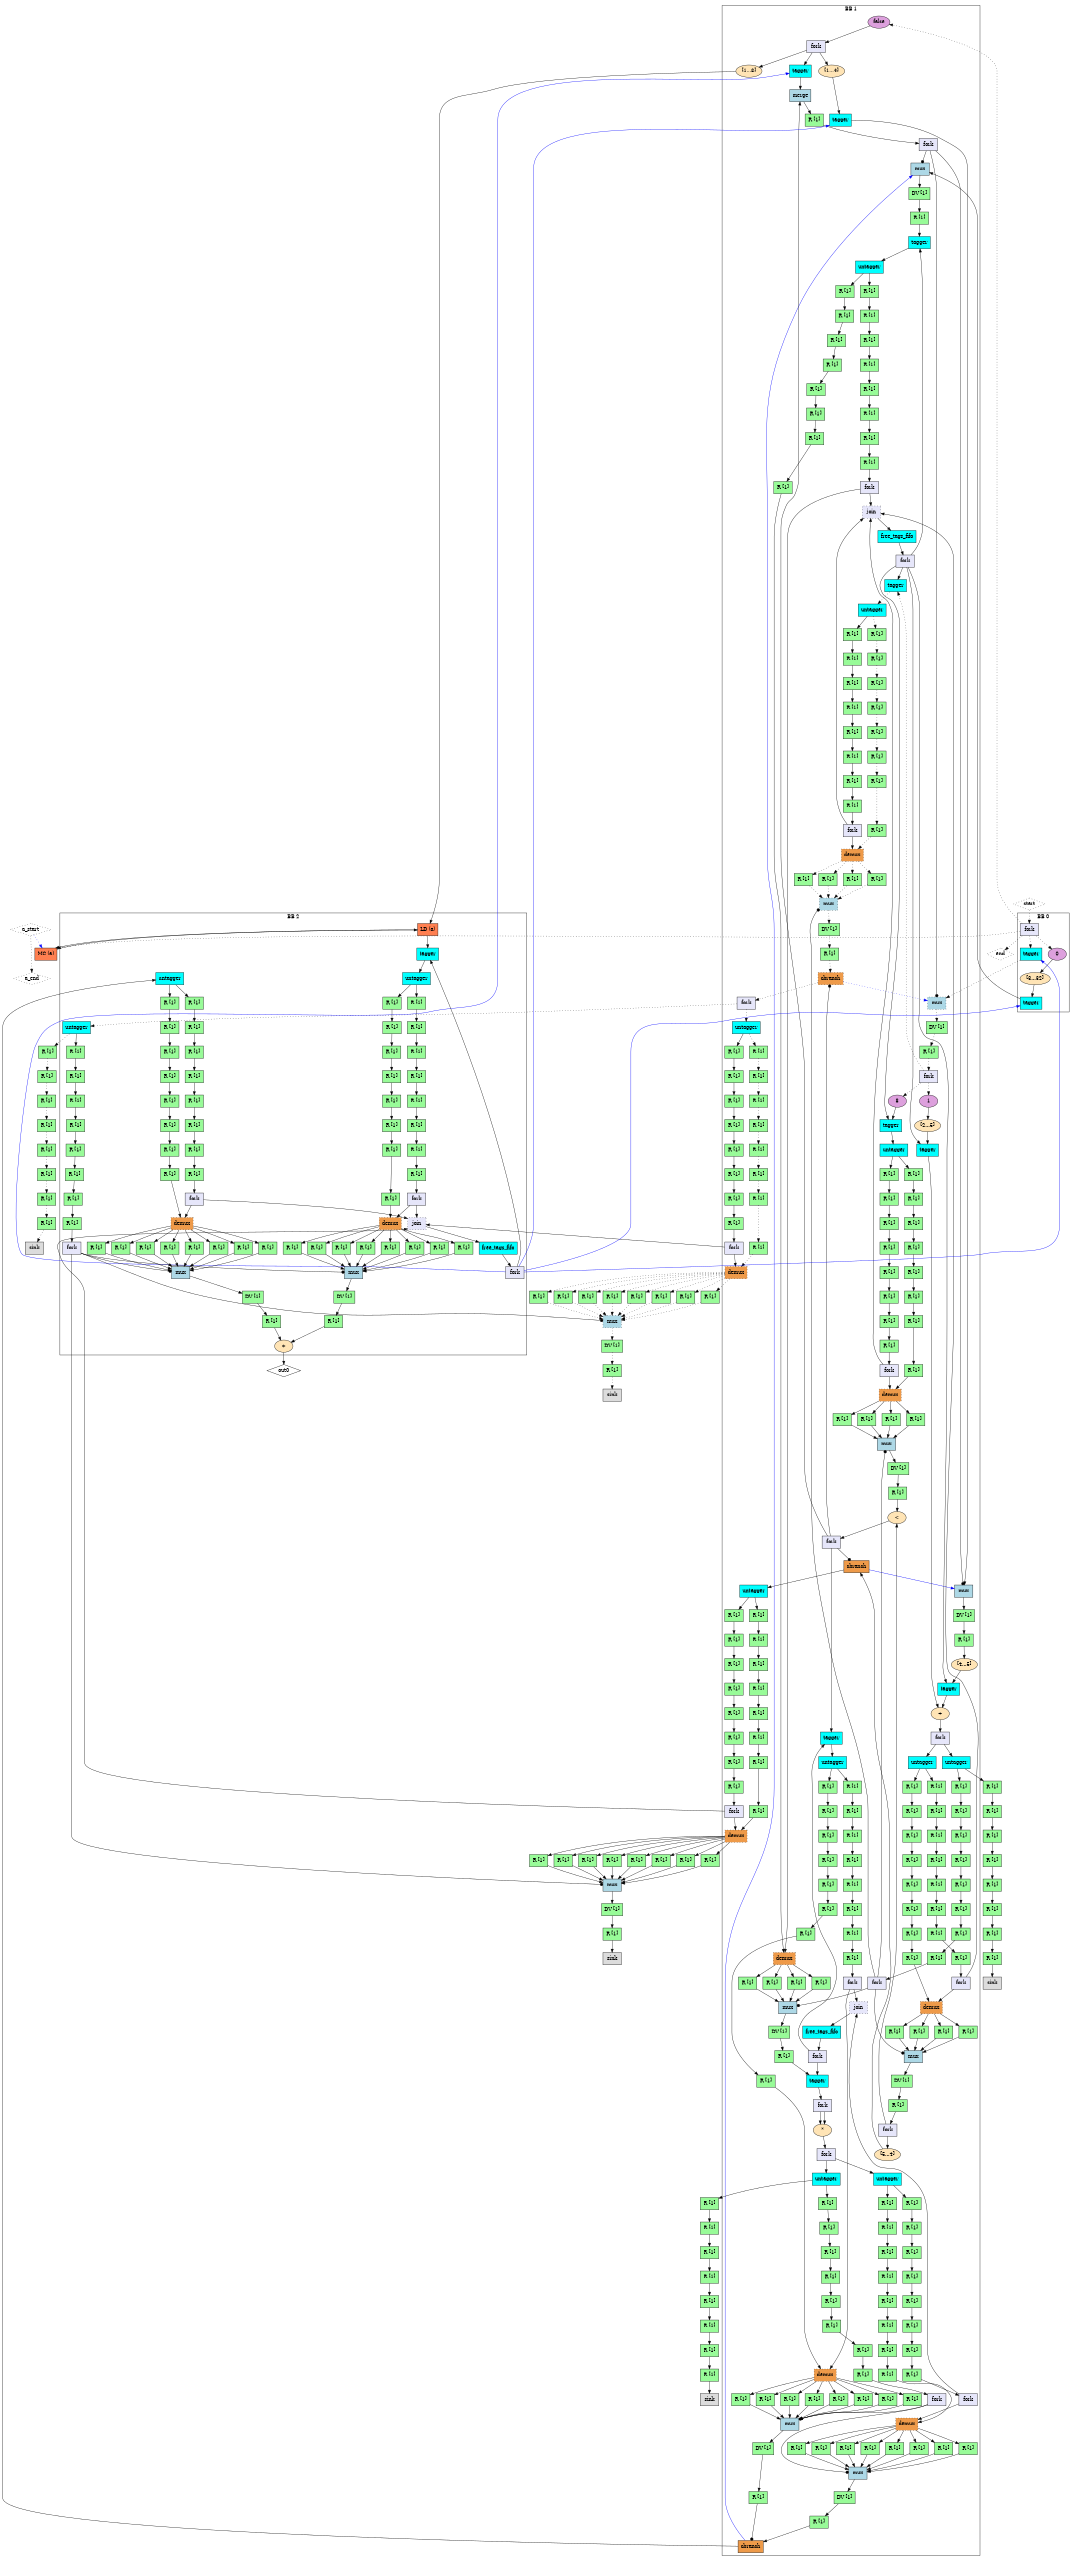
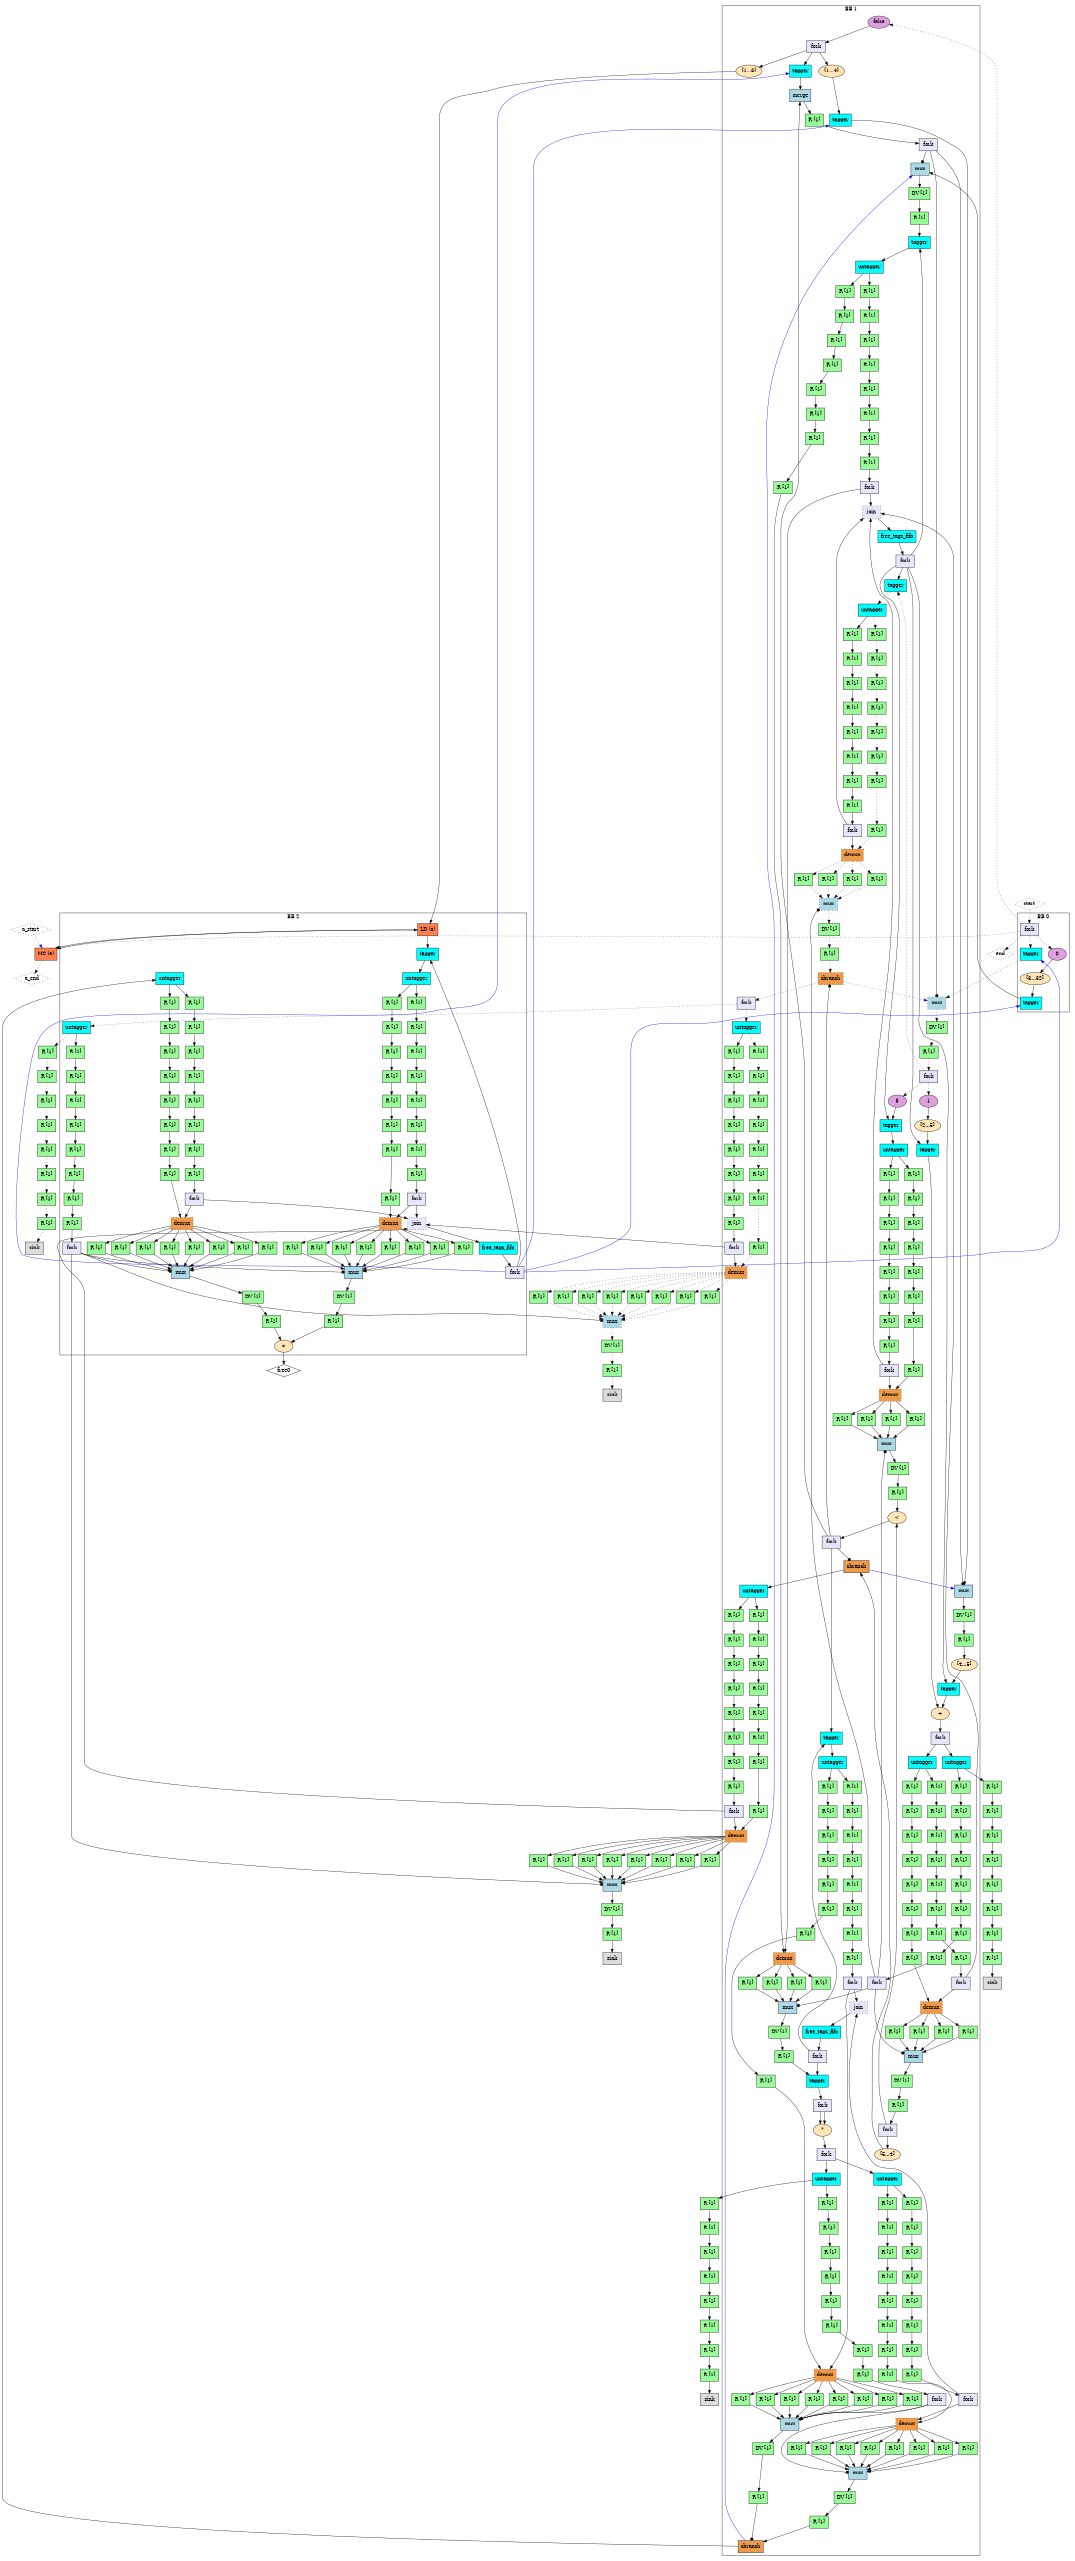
edge "a_start" -- "a_end": now "MC (a)" -- "a_end"
node "out0": label "out0" -> "free0"
